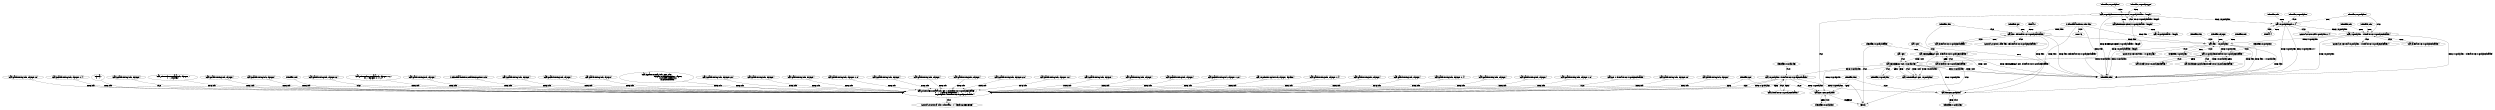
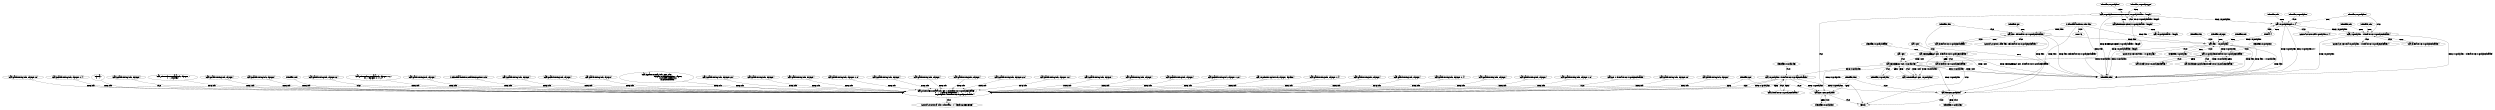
node "(Literal,0)": removed
edge "(Call,rsvp_obj_len < sizeof(struct rsvp_object_header))" -> "(Call,tlen < rsvp_obj_len)": now "(Literal,4)" -> "(Call,tlen < rsvp_obj_len)"
edge "(Identifier,rsvp_obj_header)" -> "(Block,)": now "(Call,tlen-=rsvp_obj_len)" -> "(Block,)"
edge "(Call,tptr+=rsvp_obj_len)" -> "(Block,)": label "TCHECK: " -> "AST: "
